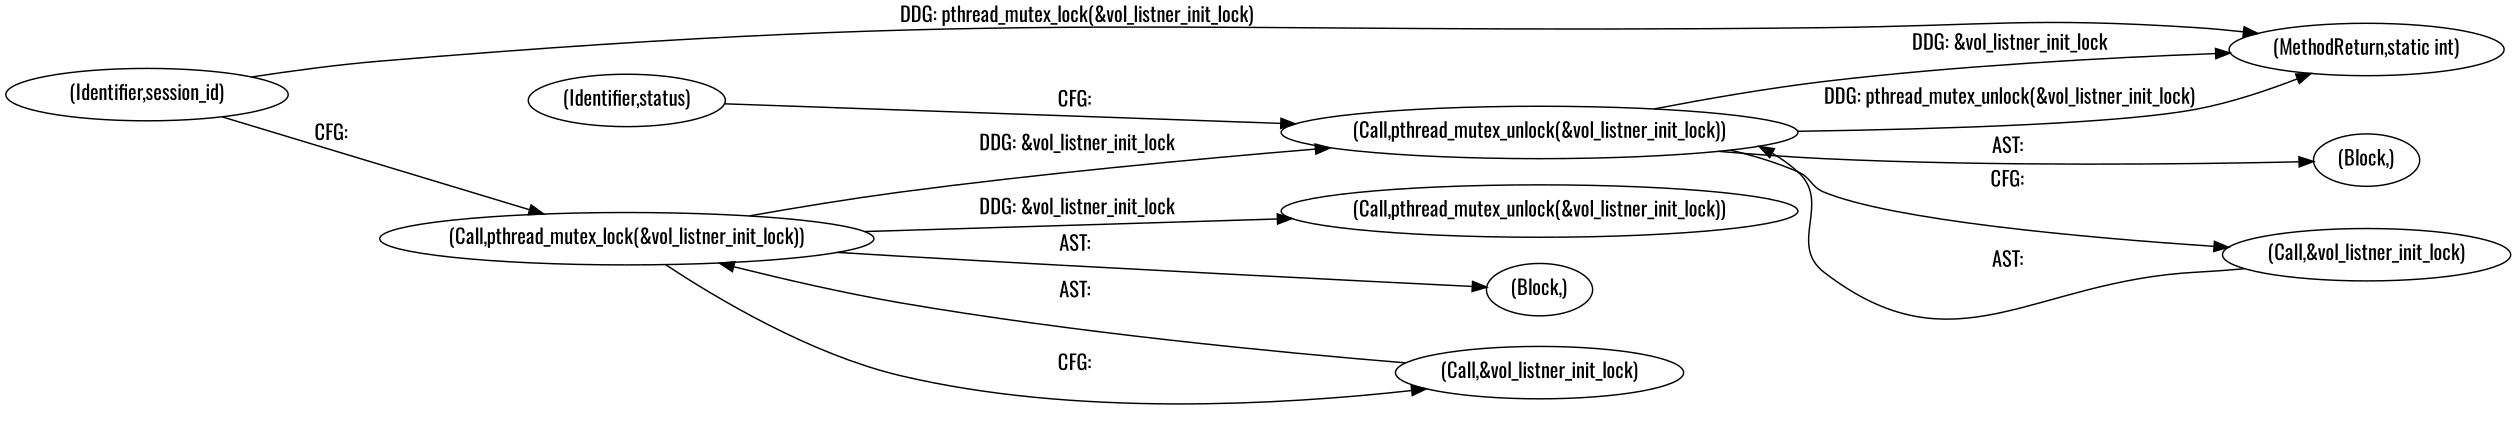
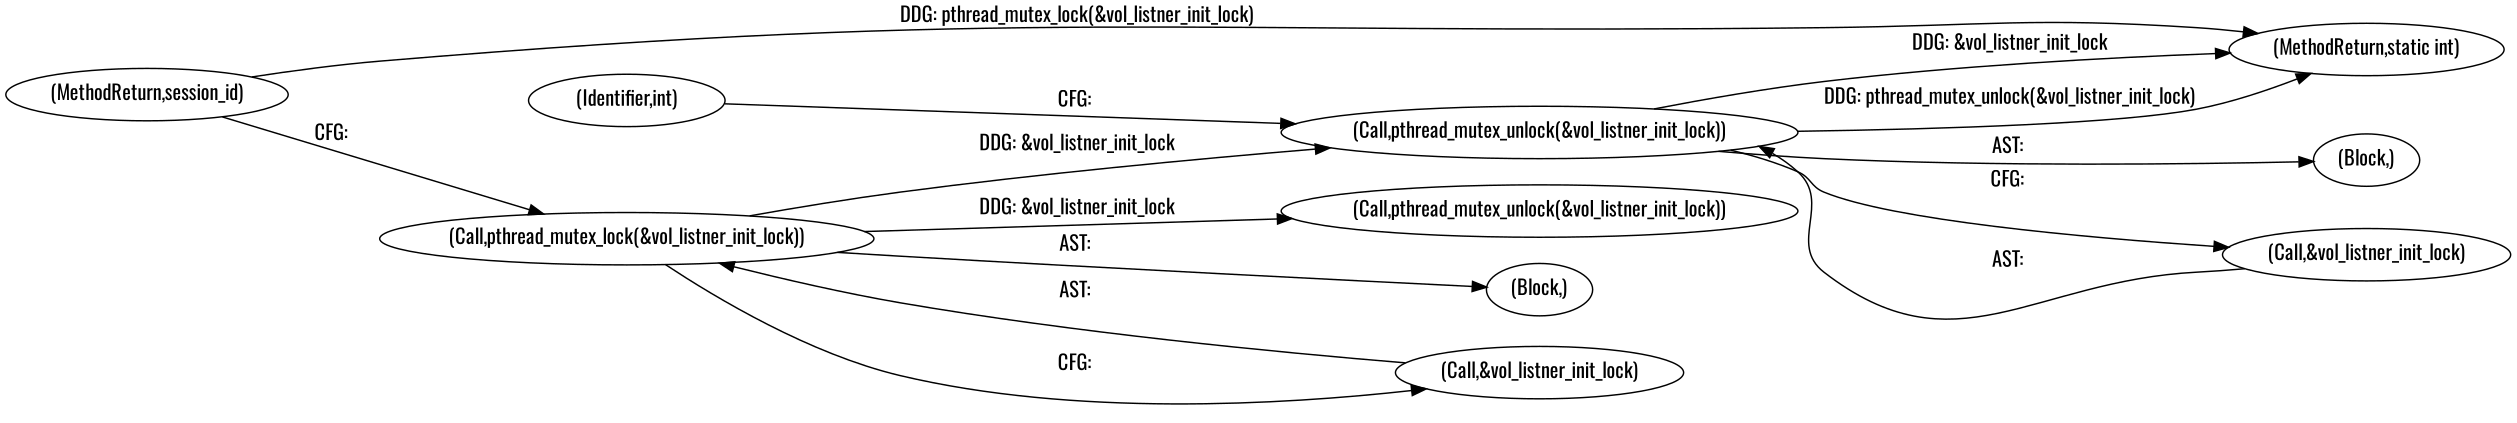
node "(Identifier,session_id)": label "(Identifier,session_id)" -> "(MethodReturn,session_id)"
node "(Identifier,status)": label "(Identifier,status)" -> "(Identifier,int)"
